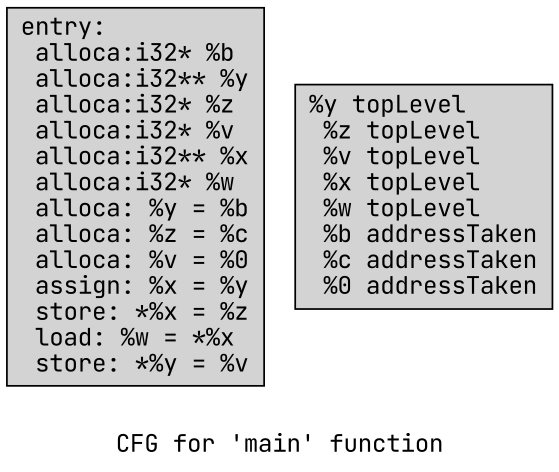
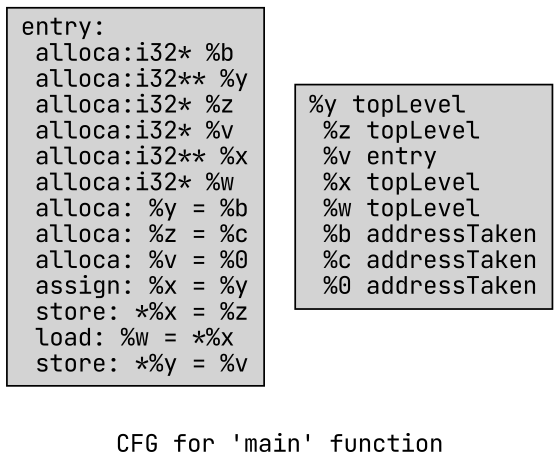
node "%y topLevel": text "%v topLevel" -> "%v entry"
